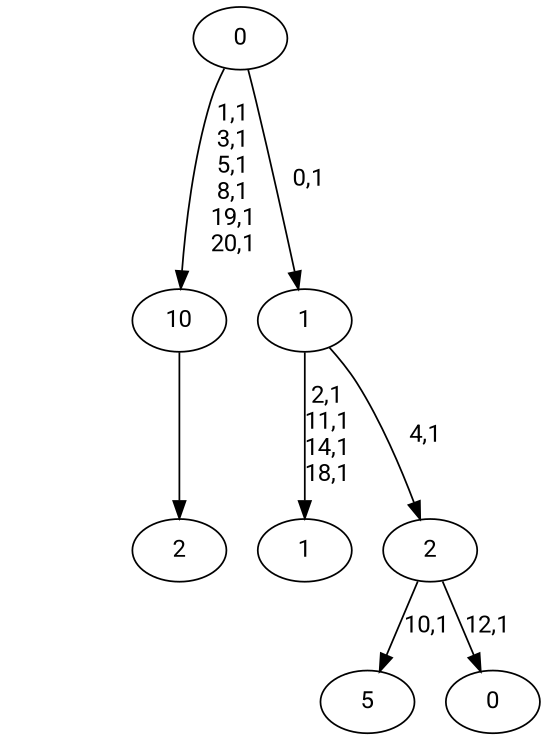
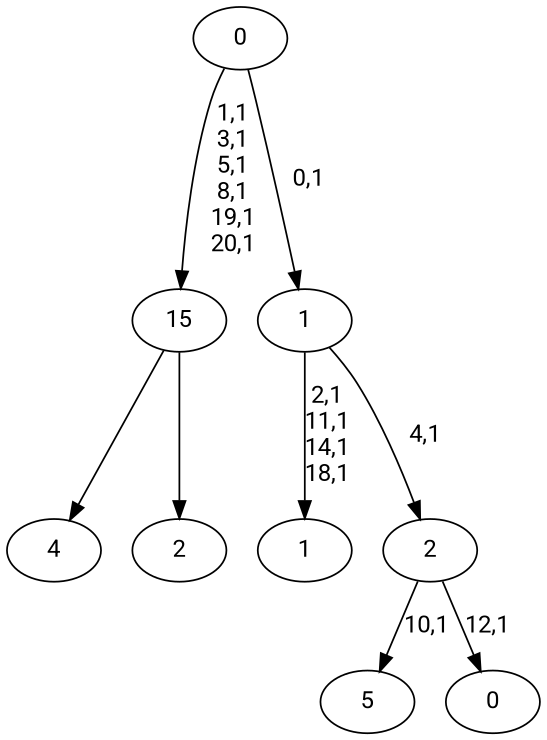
node "10": label "10" -> "15"
node "4": added
